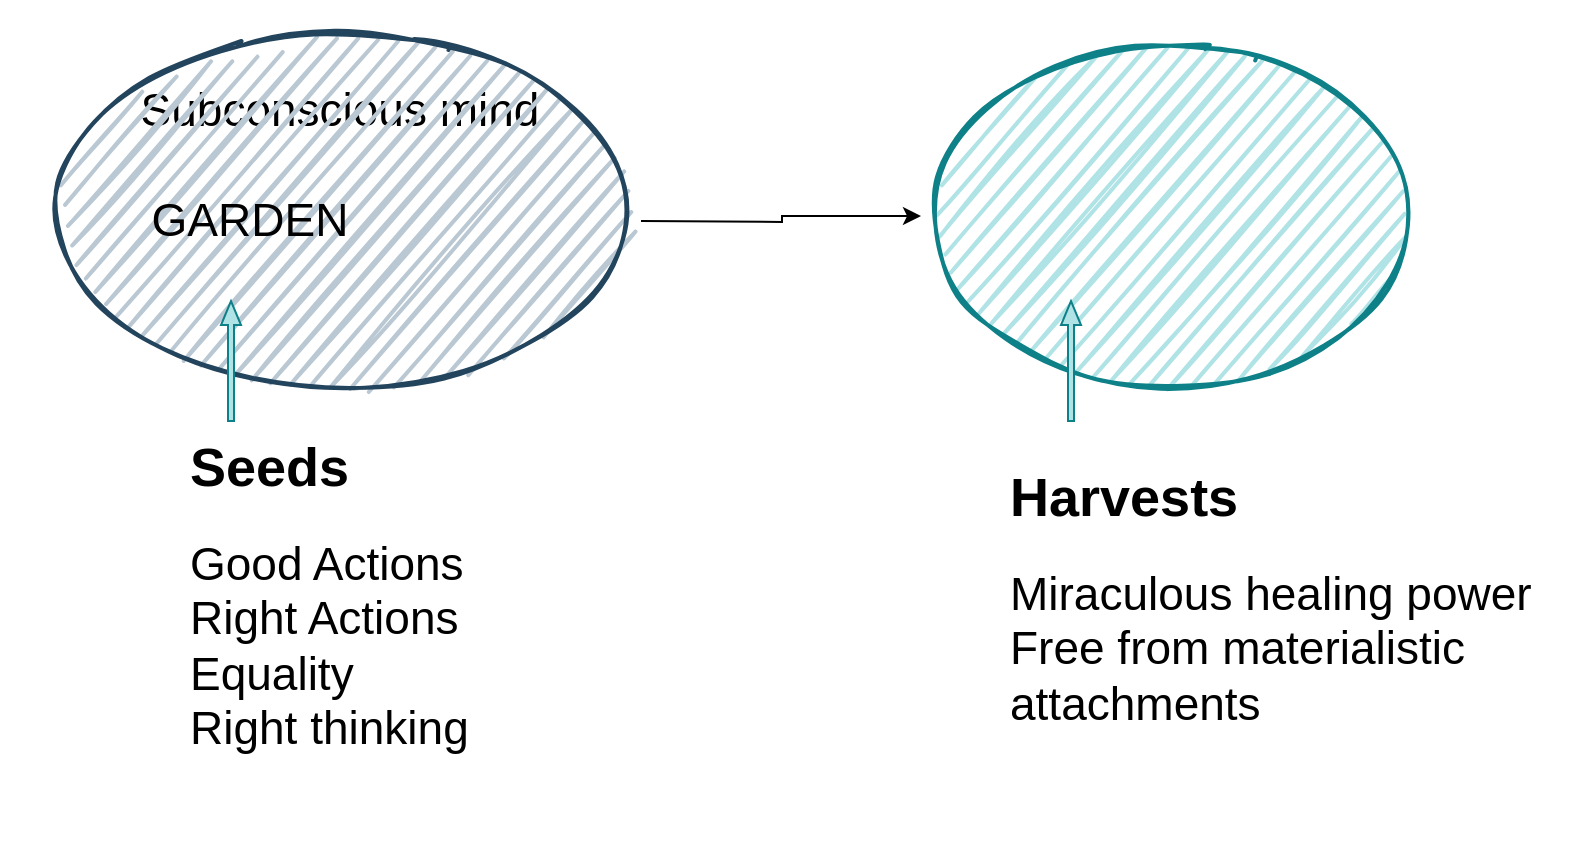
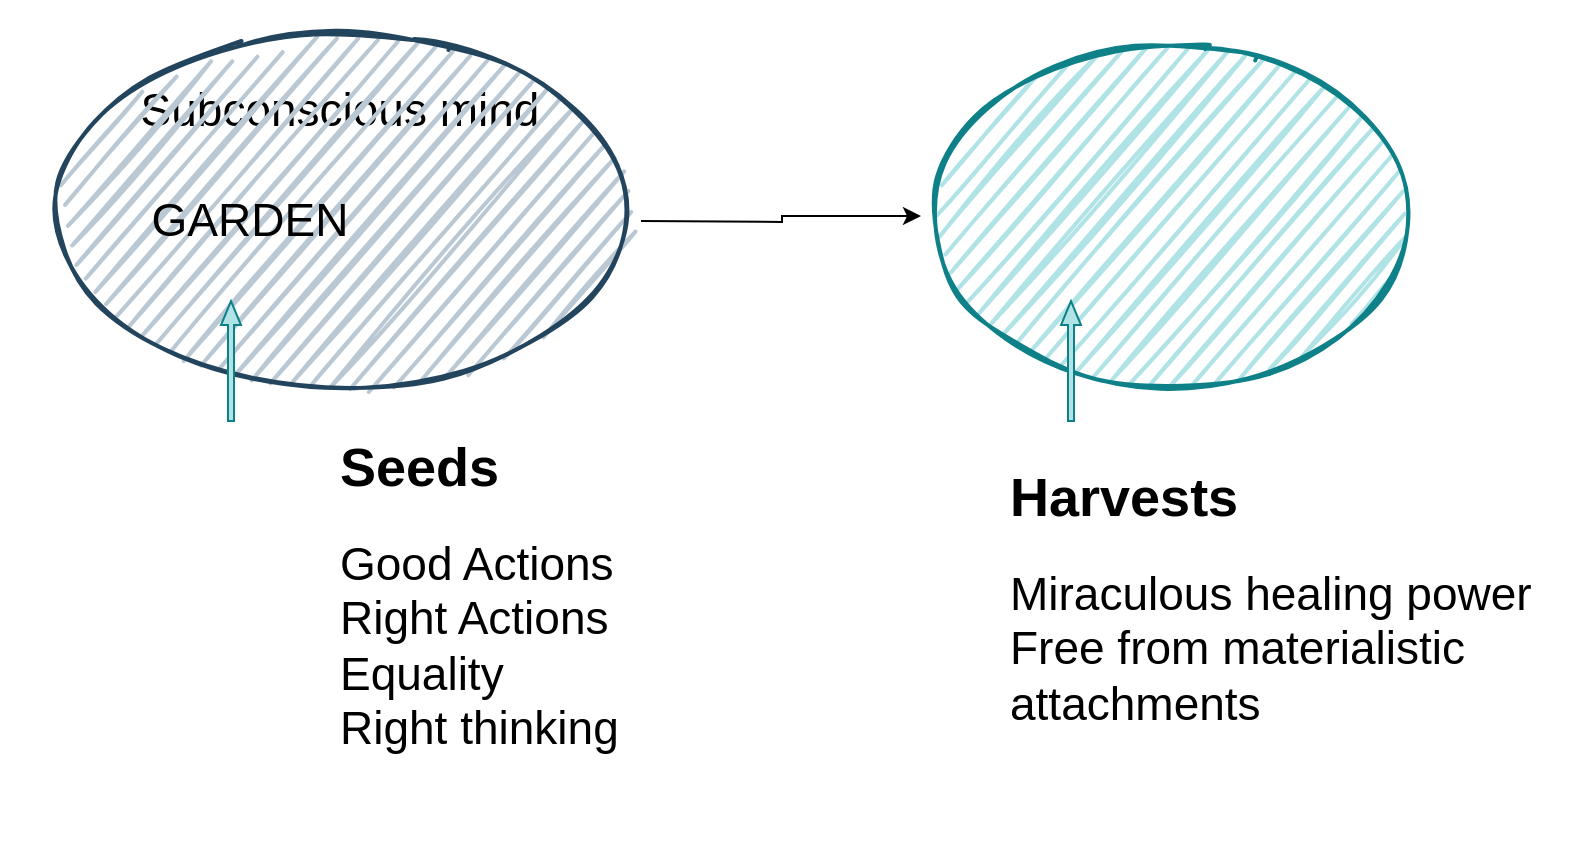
node "Seeds Good Actions Right Actions Equality Right thinking": moved (411, 601) -> (561, 601)
